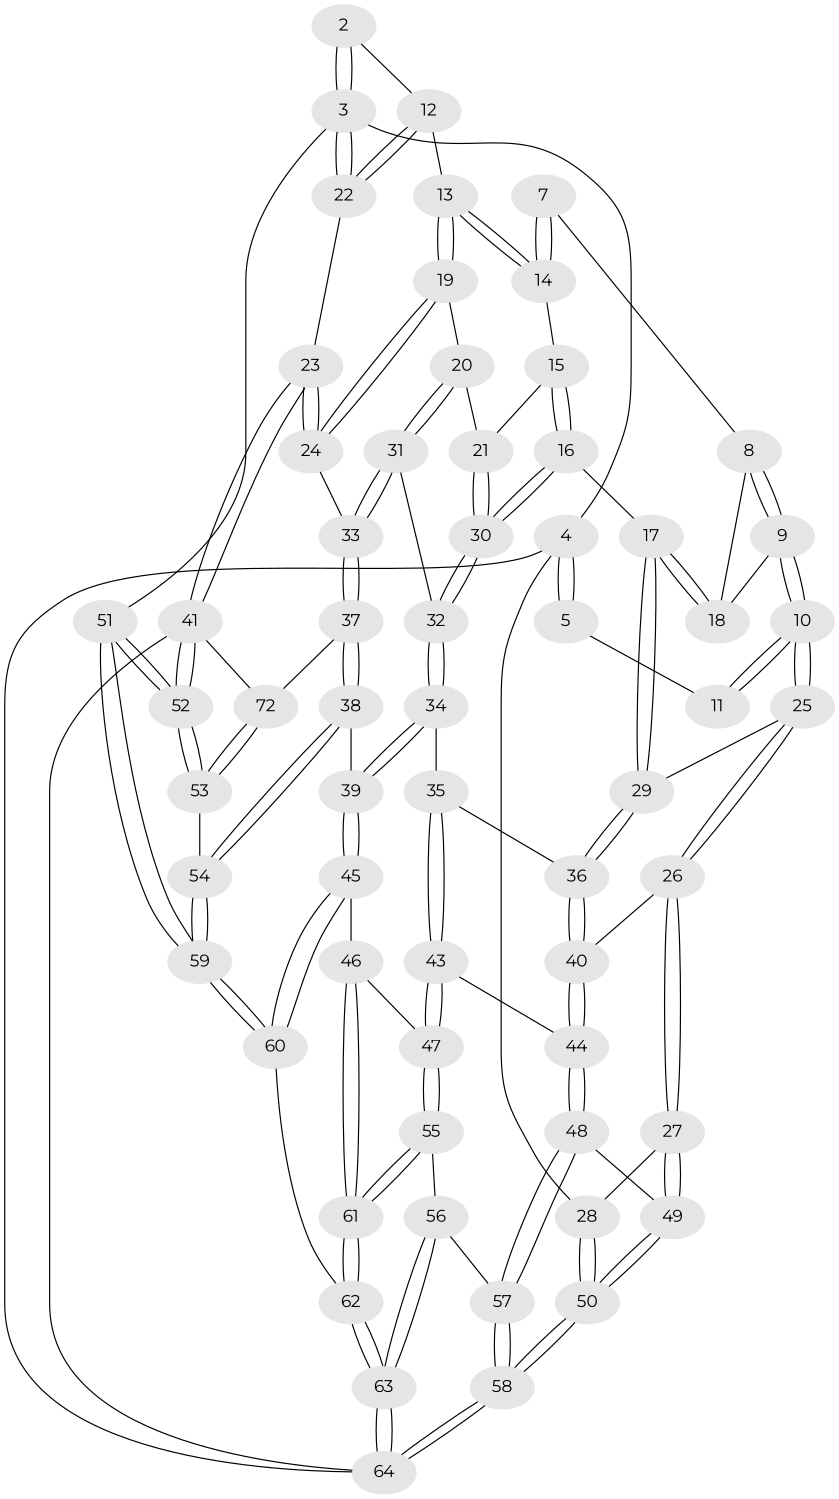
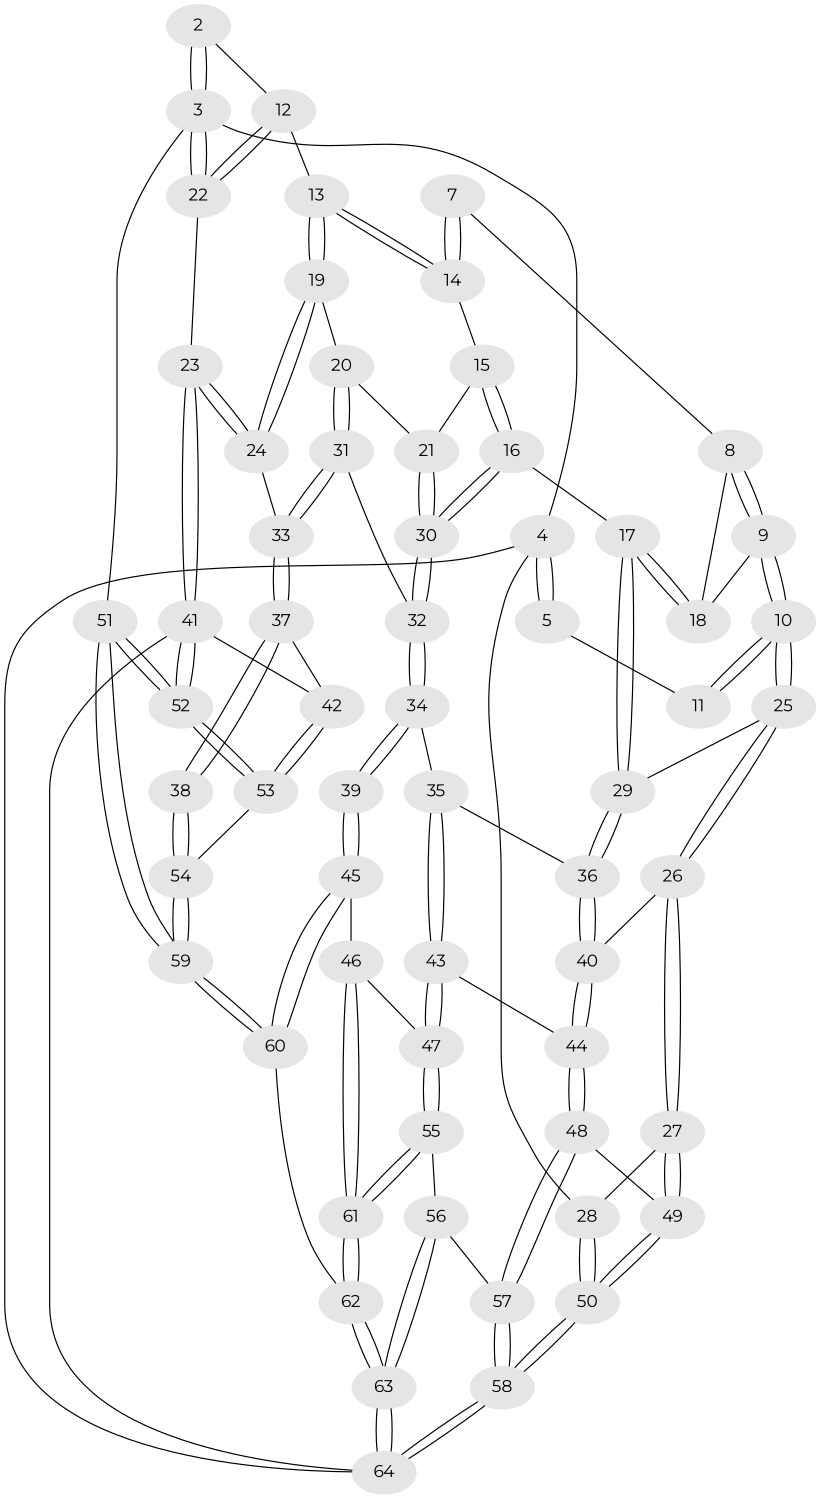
node "72": label "72" -> "42"
edge "38" -- "39": removed
